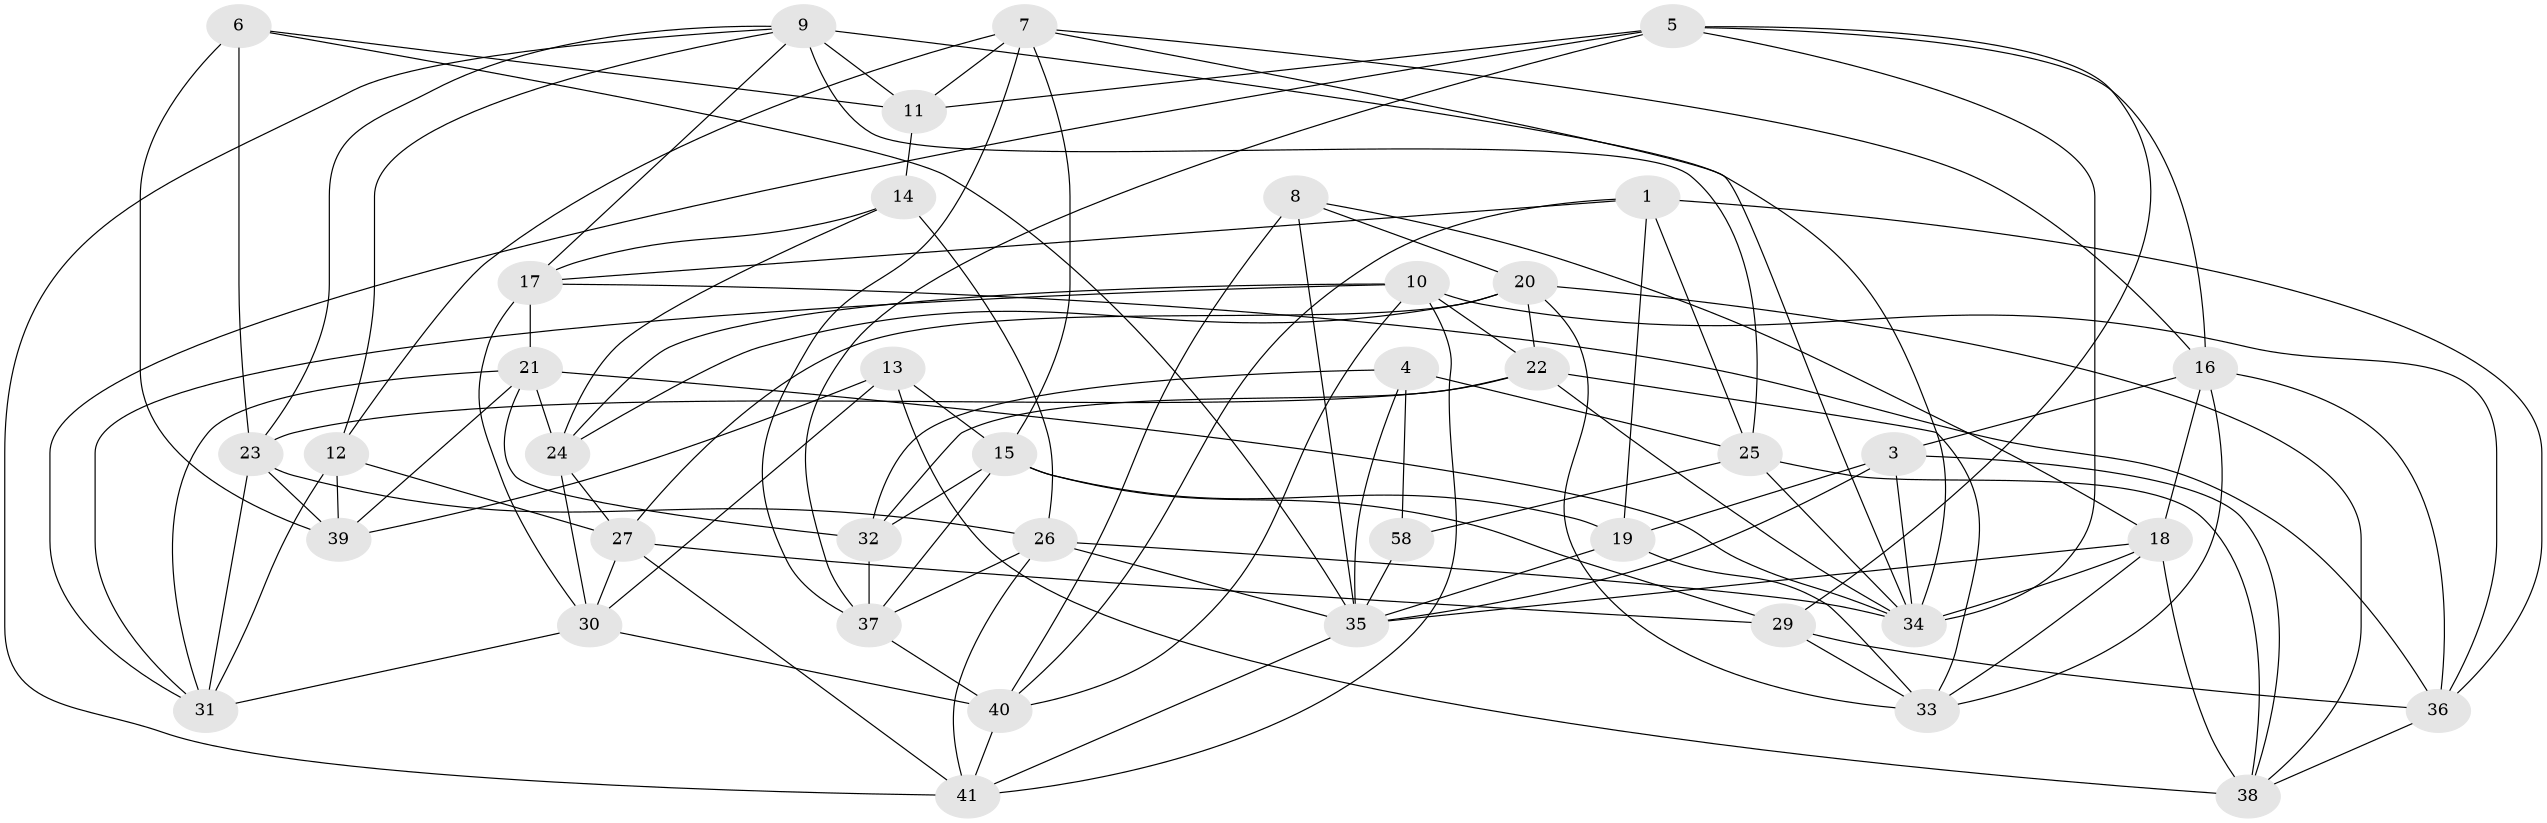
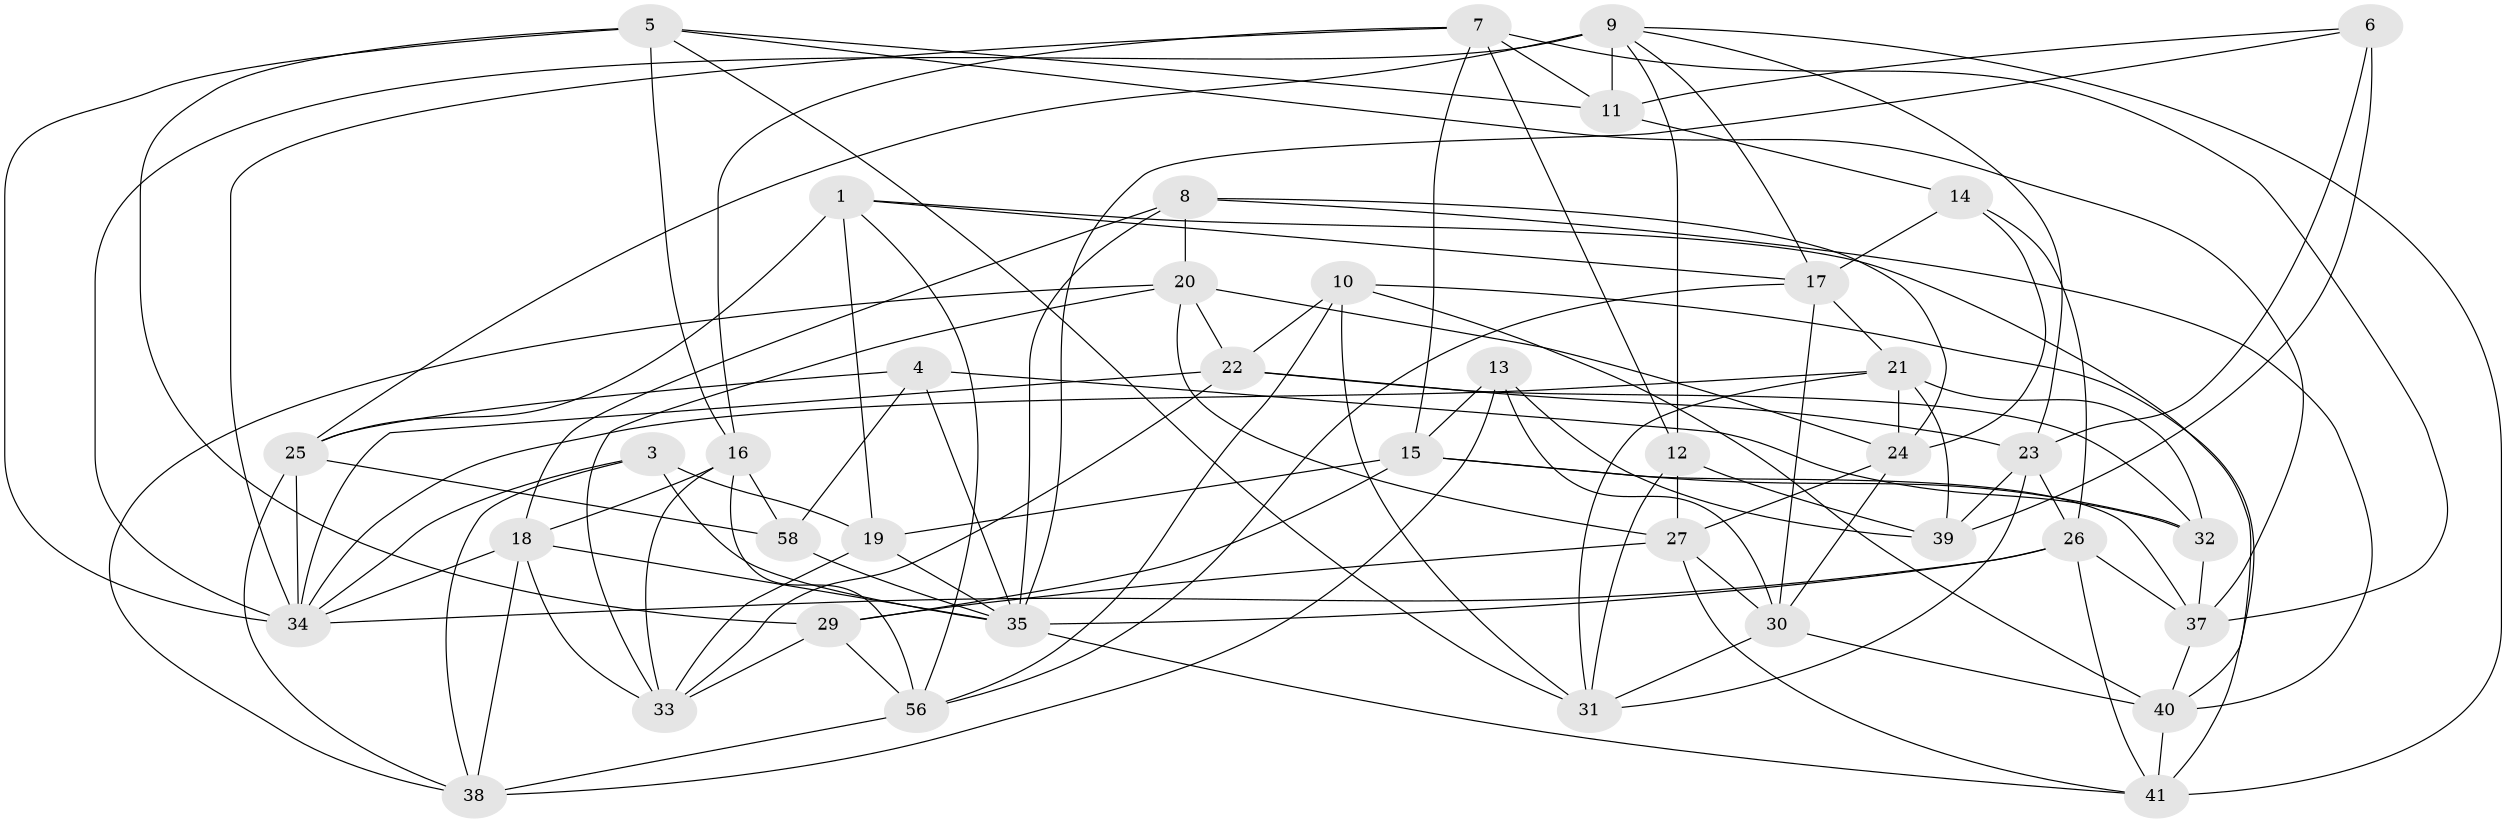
edge "10" -- "24": now "8" -- "24"
edge "16" -- "3": now "16" -- "58"
node "36": label "36" -> "56"
